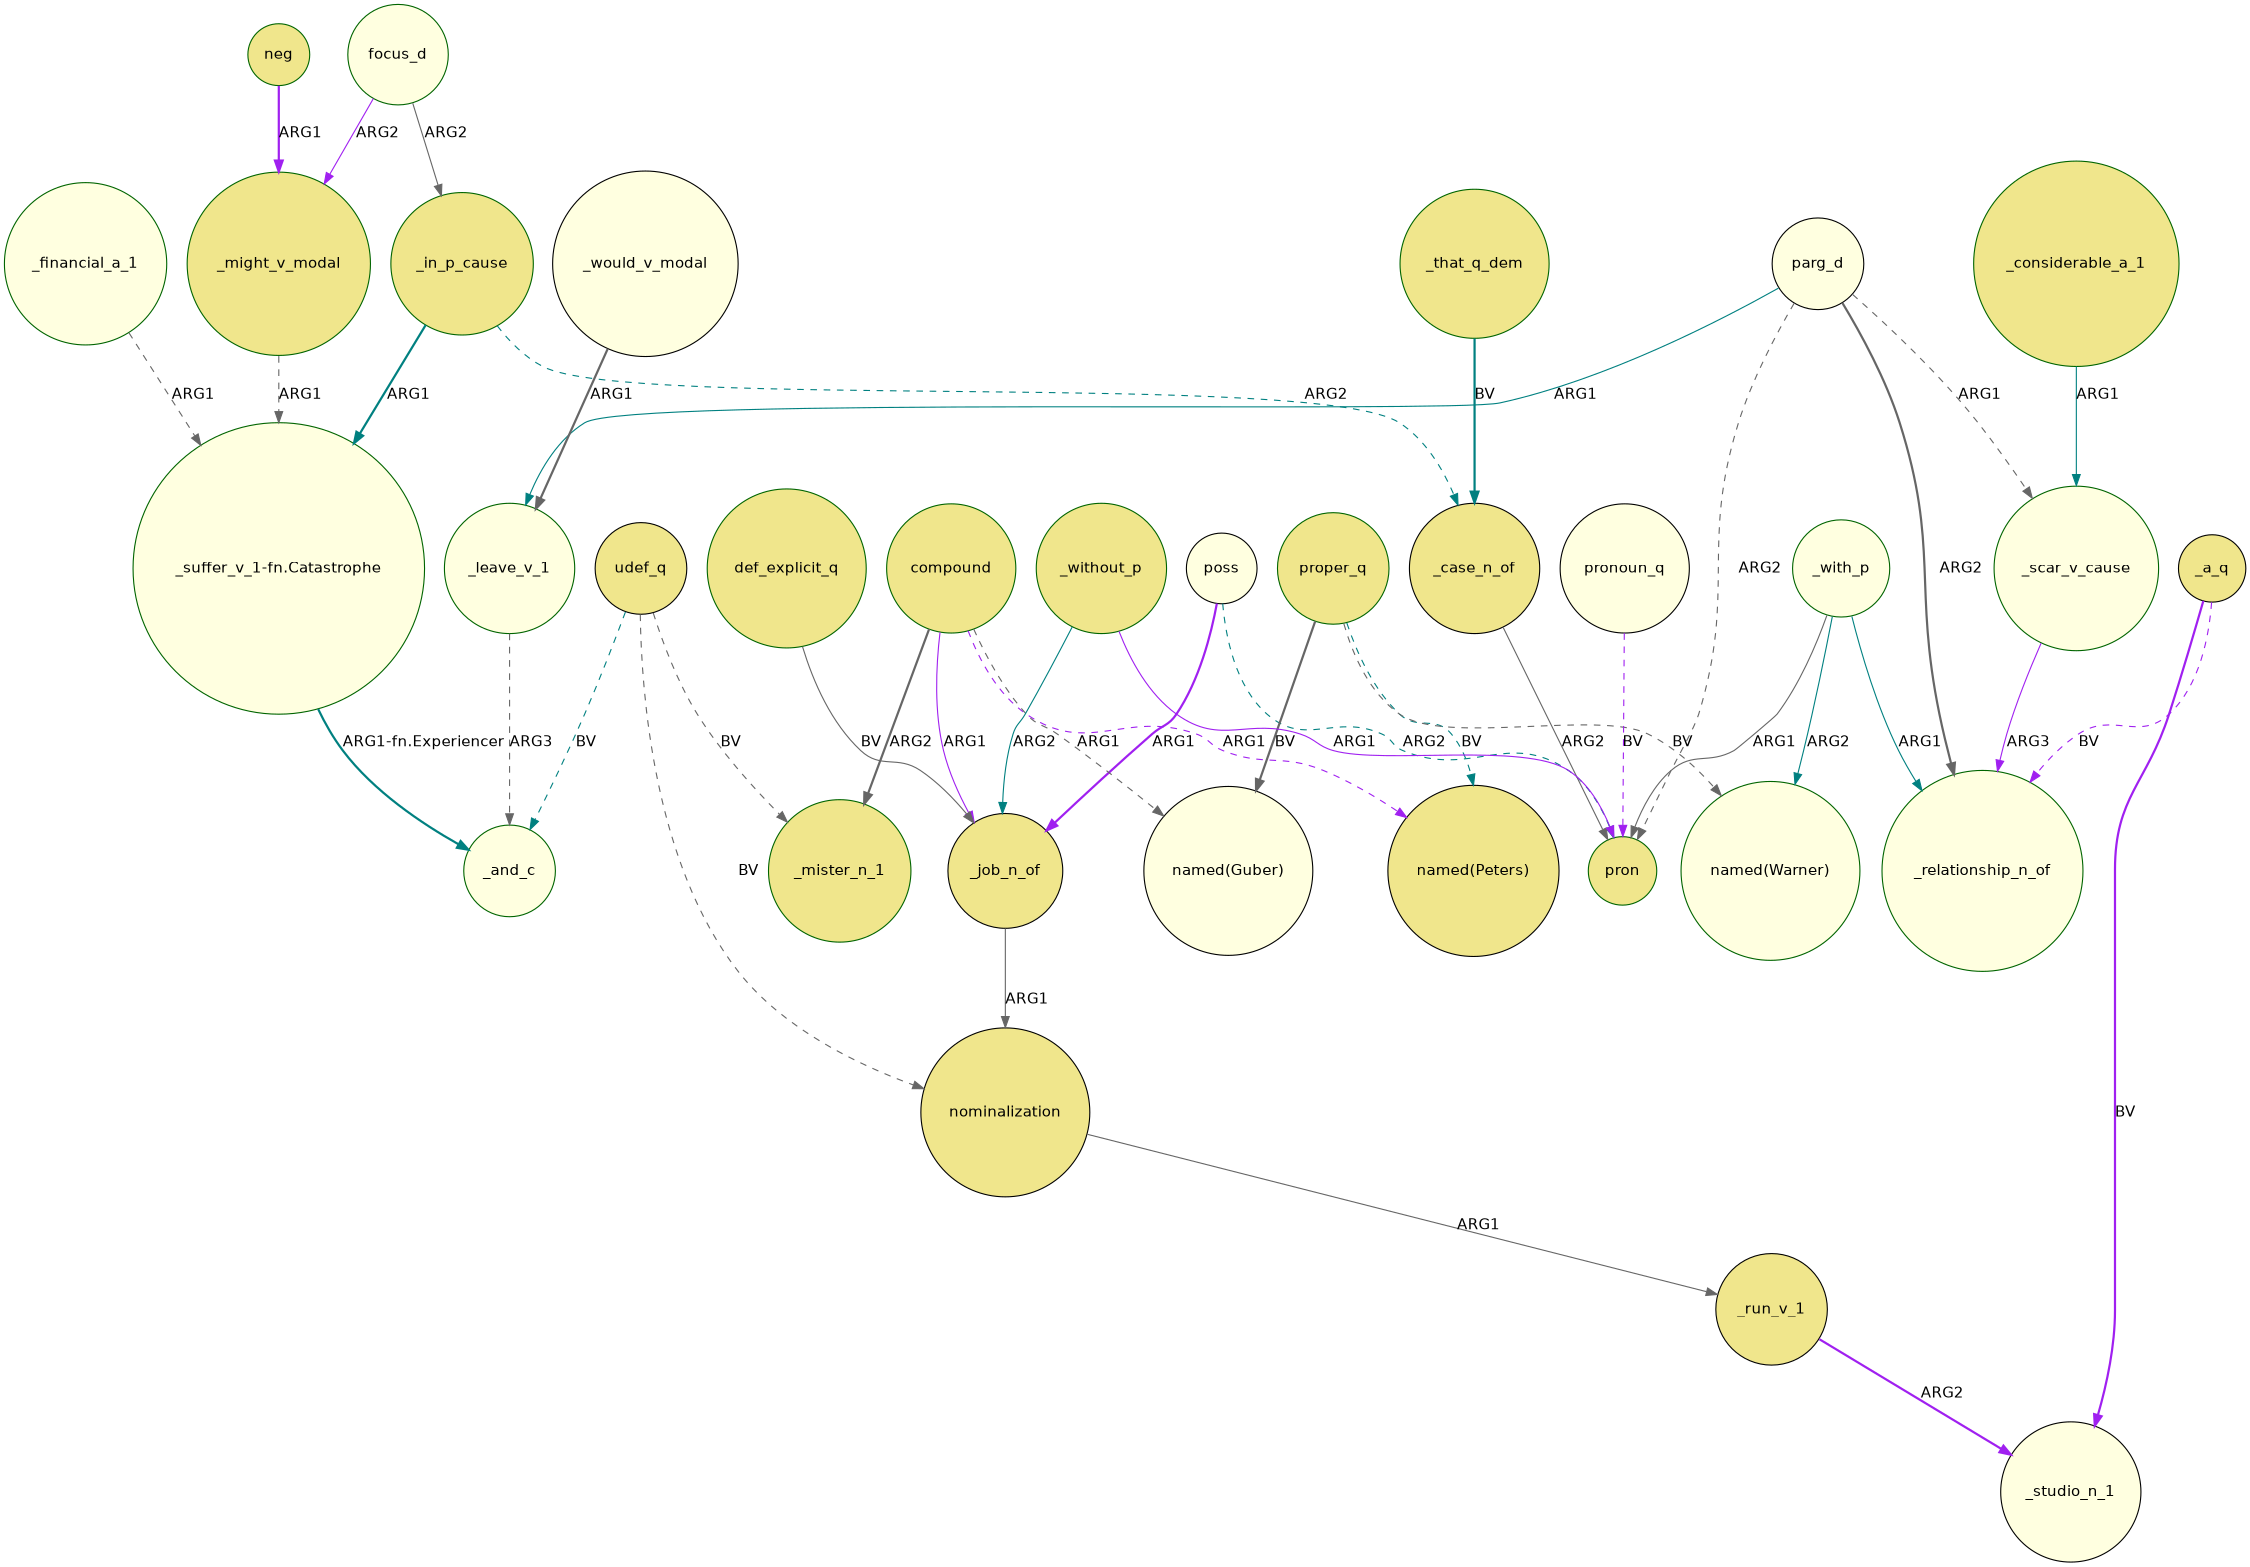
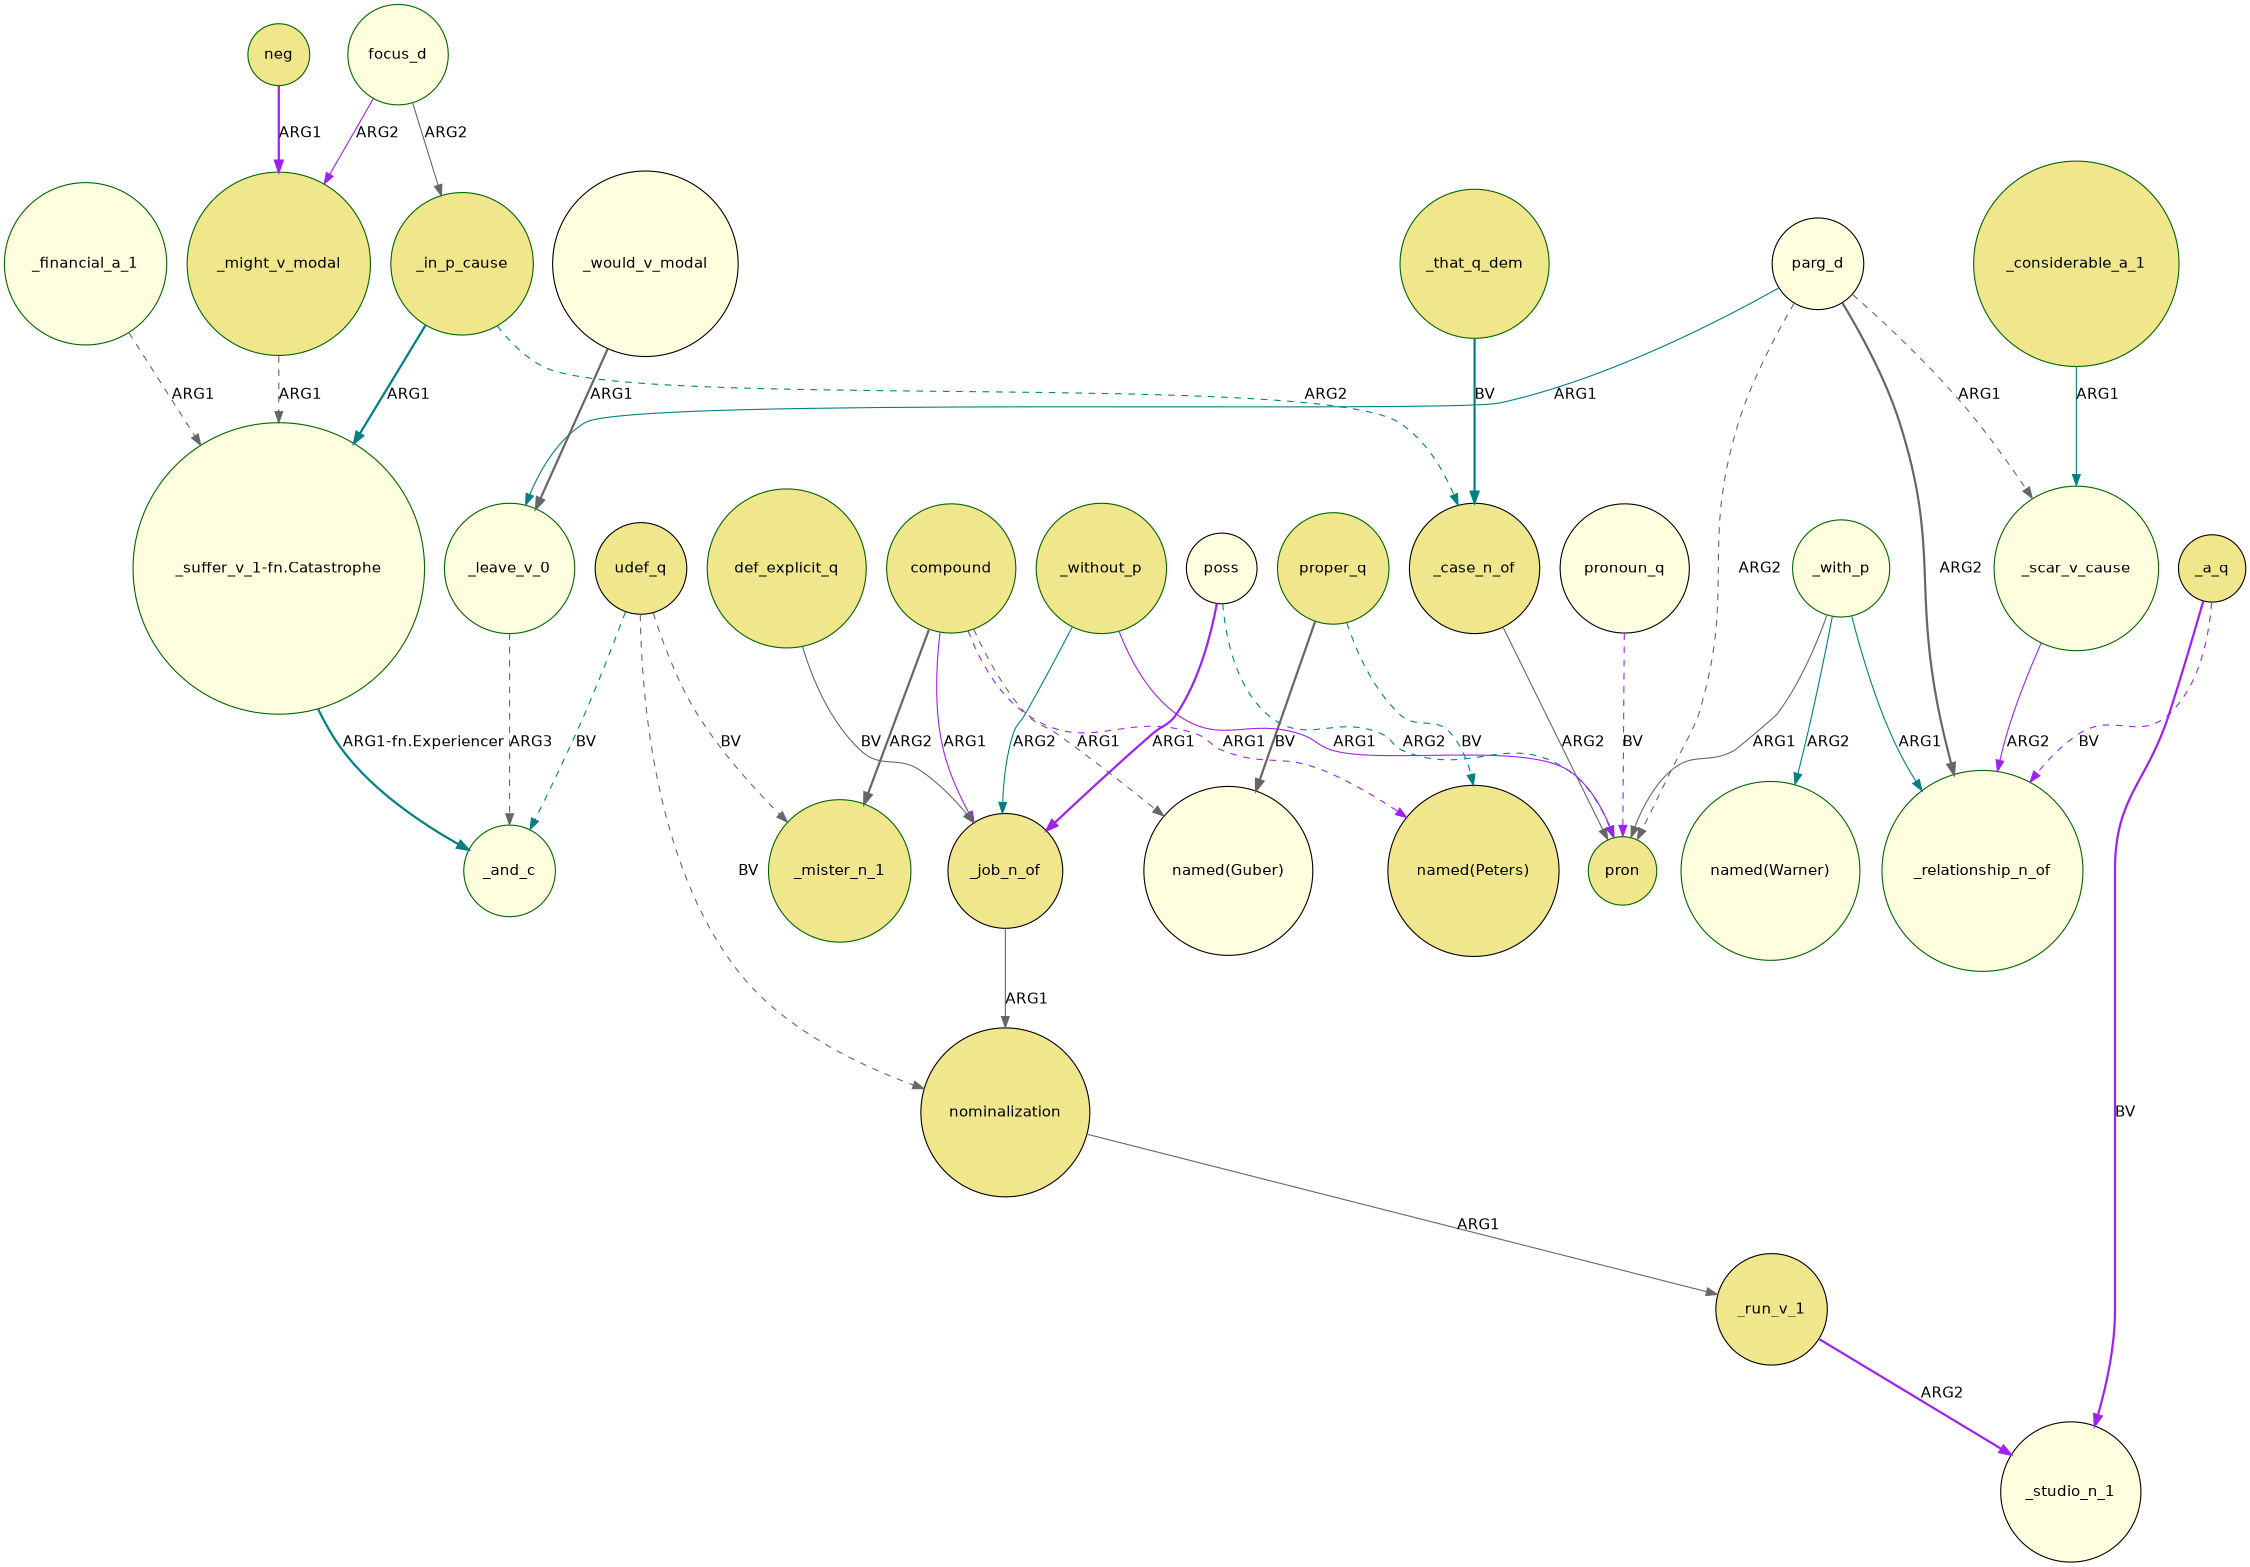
node "_leave_v_1": label "_leave_v_1" -> "_leave_v_0"
edge "proper_q" -> "named(Warner)": removed, label "BV"
edge "_scar_v_cause" -> "_relationship_n_of": label "ARG3" -> "ARG2"
